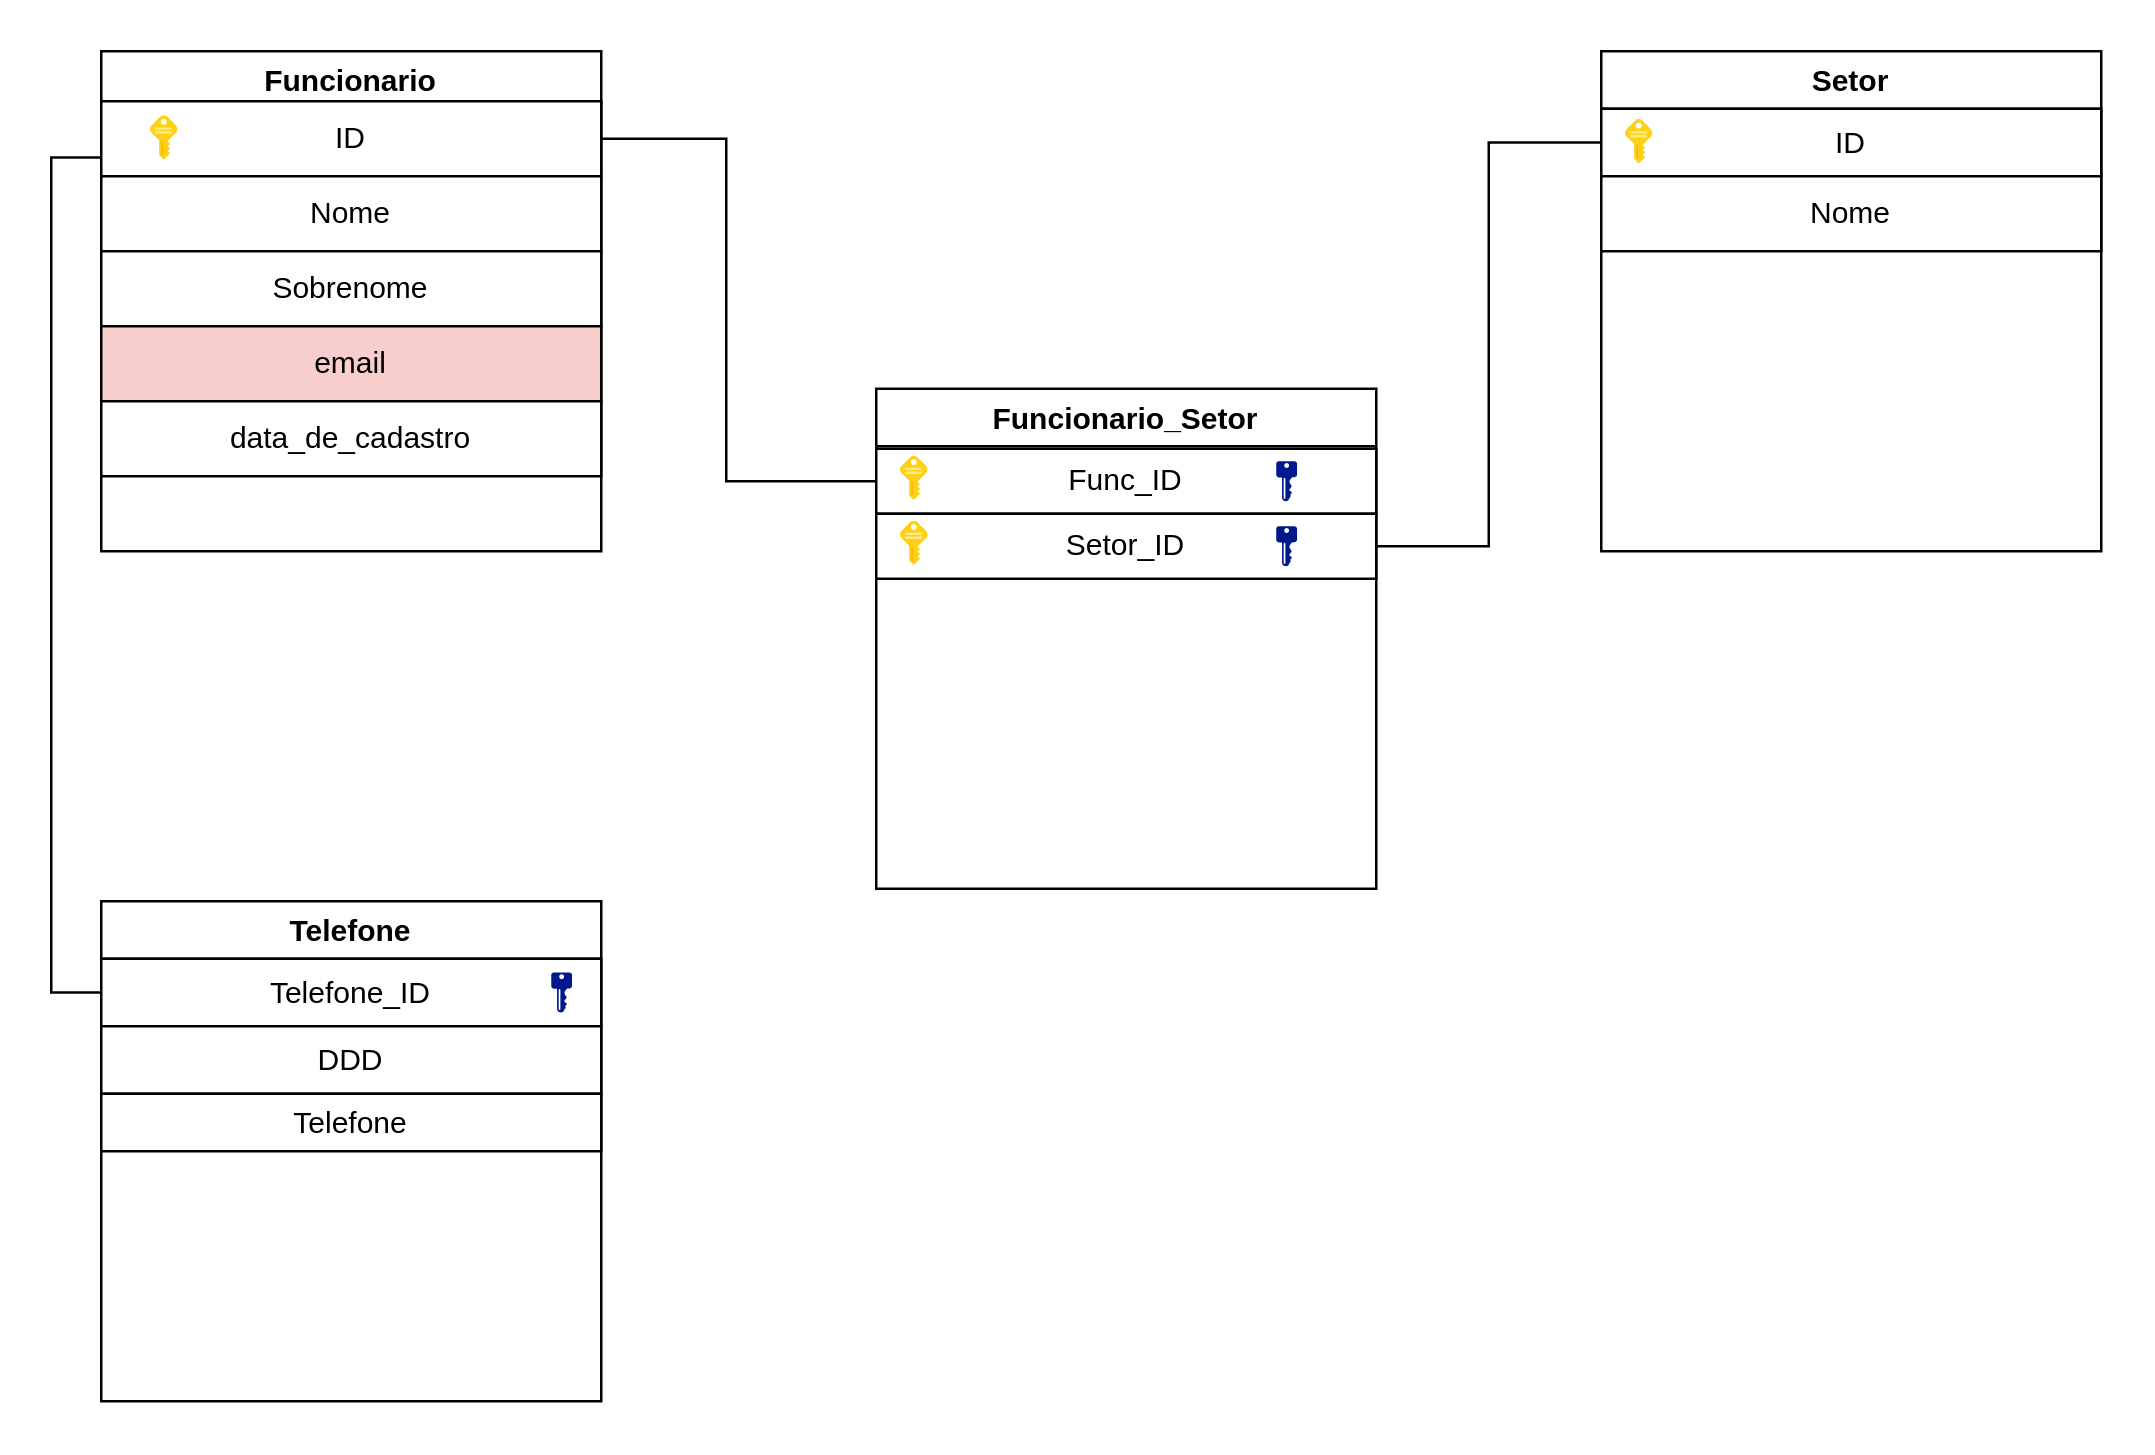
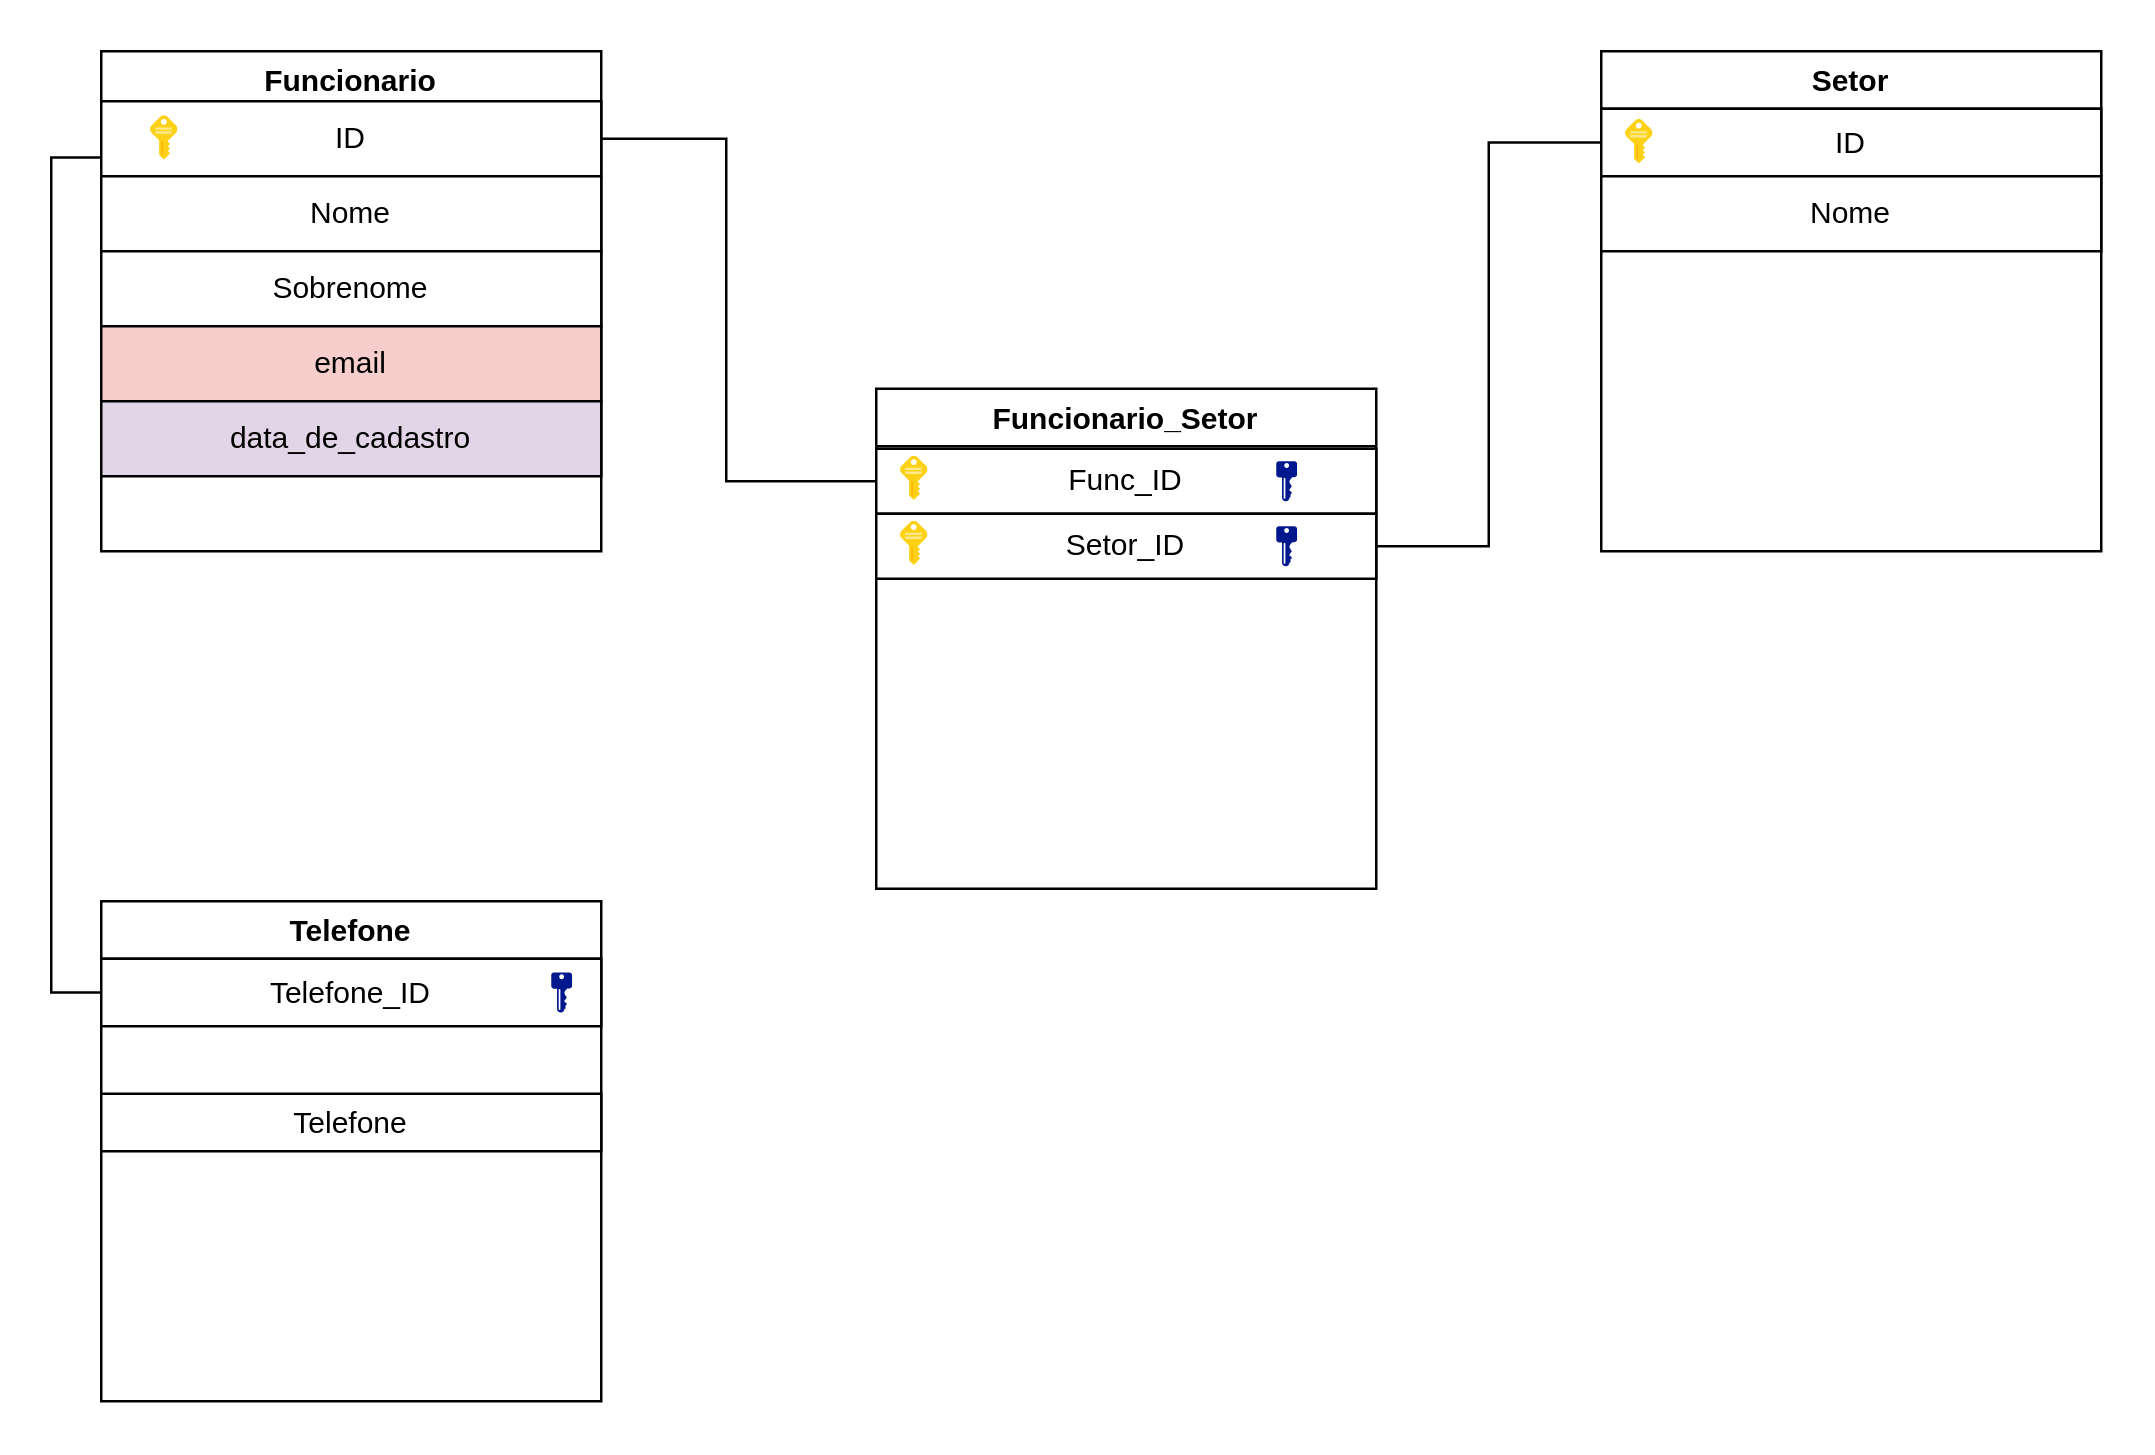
node "data_de_cadastro": fillcolor #ffffff -> #e1d5e7
node "DDD": removed
